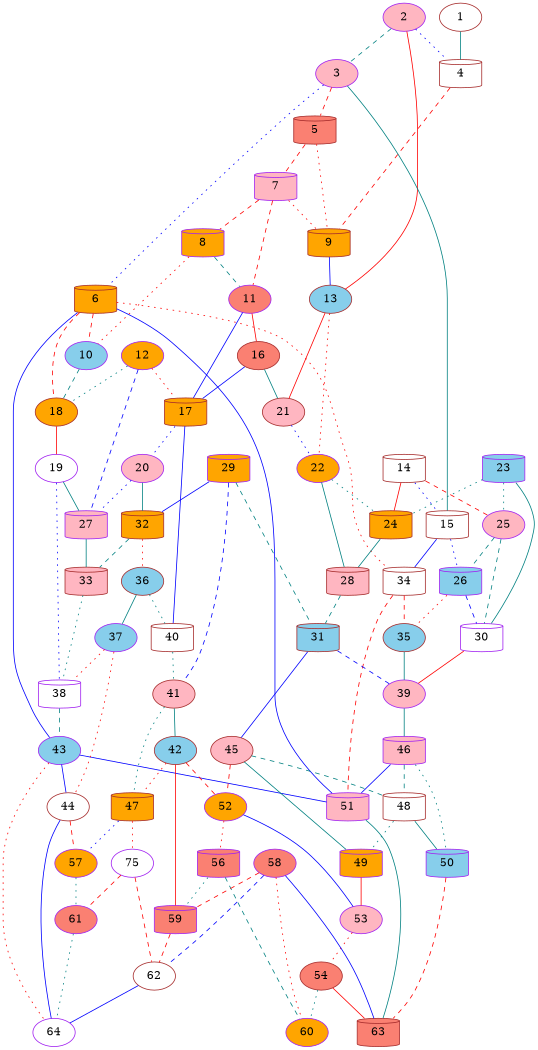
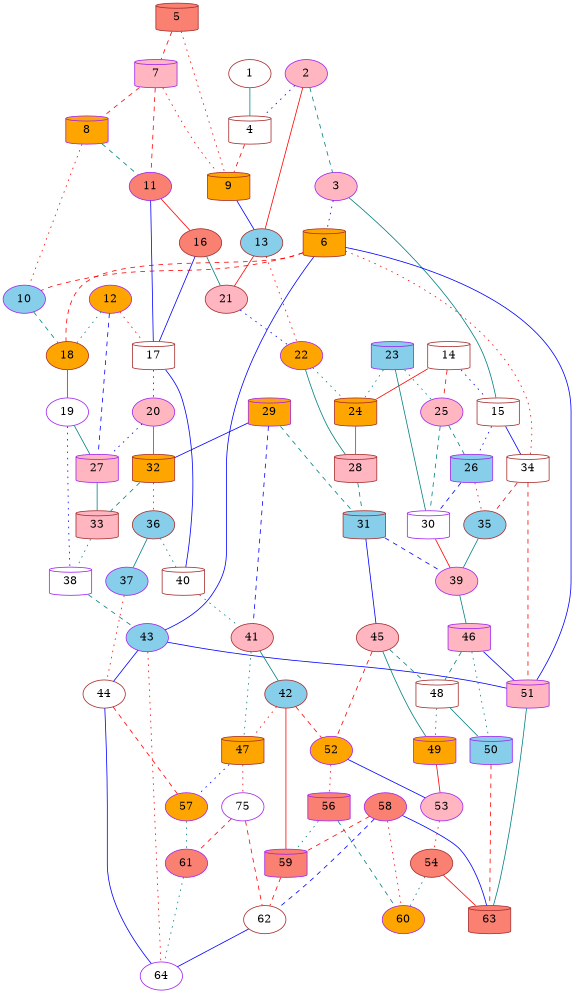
edge "3" -- "5": removed
node "17": fillcolor orange -> white
edge "37" -- "38": removed
